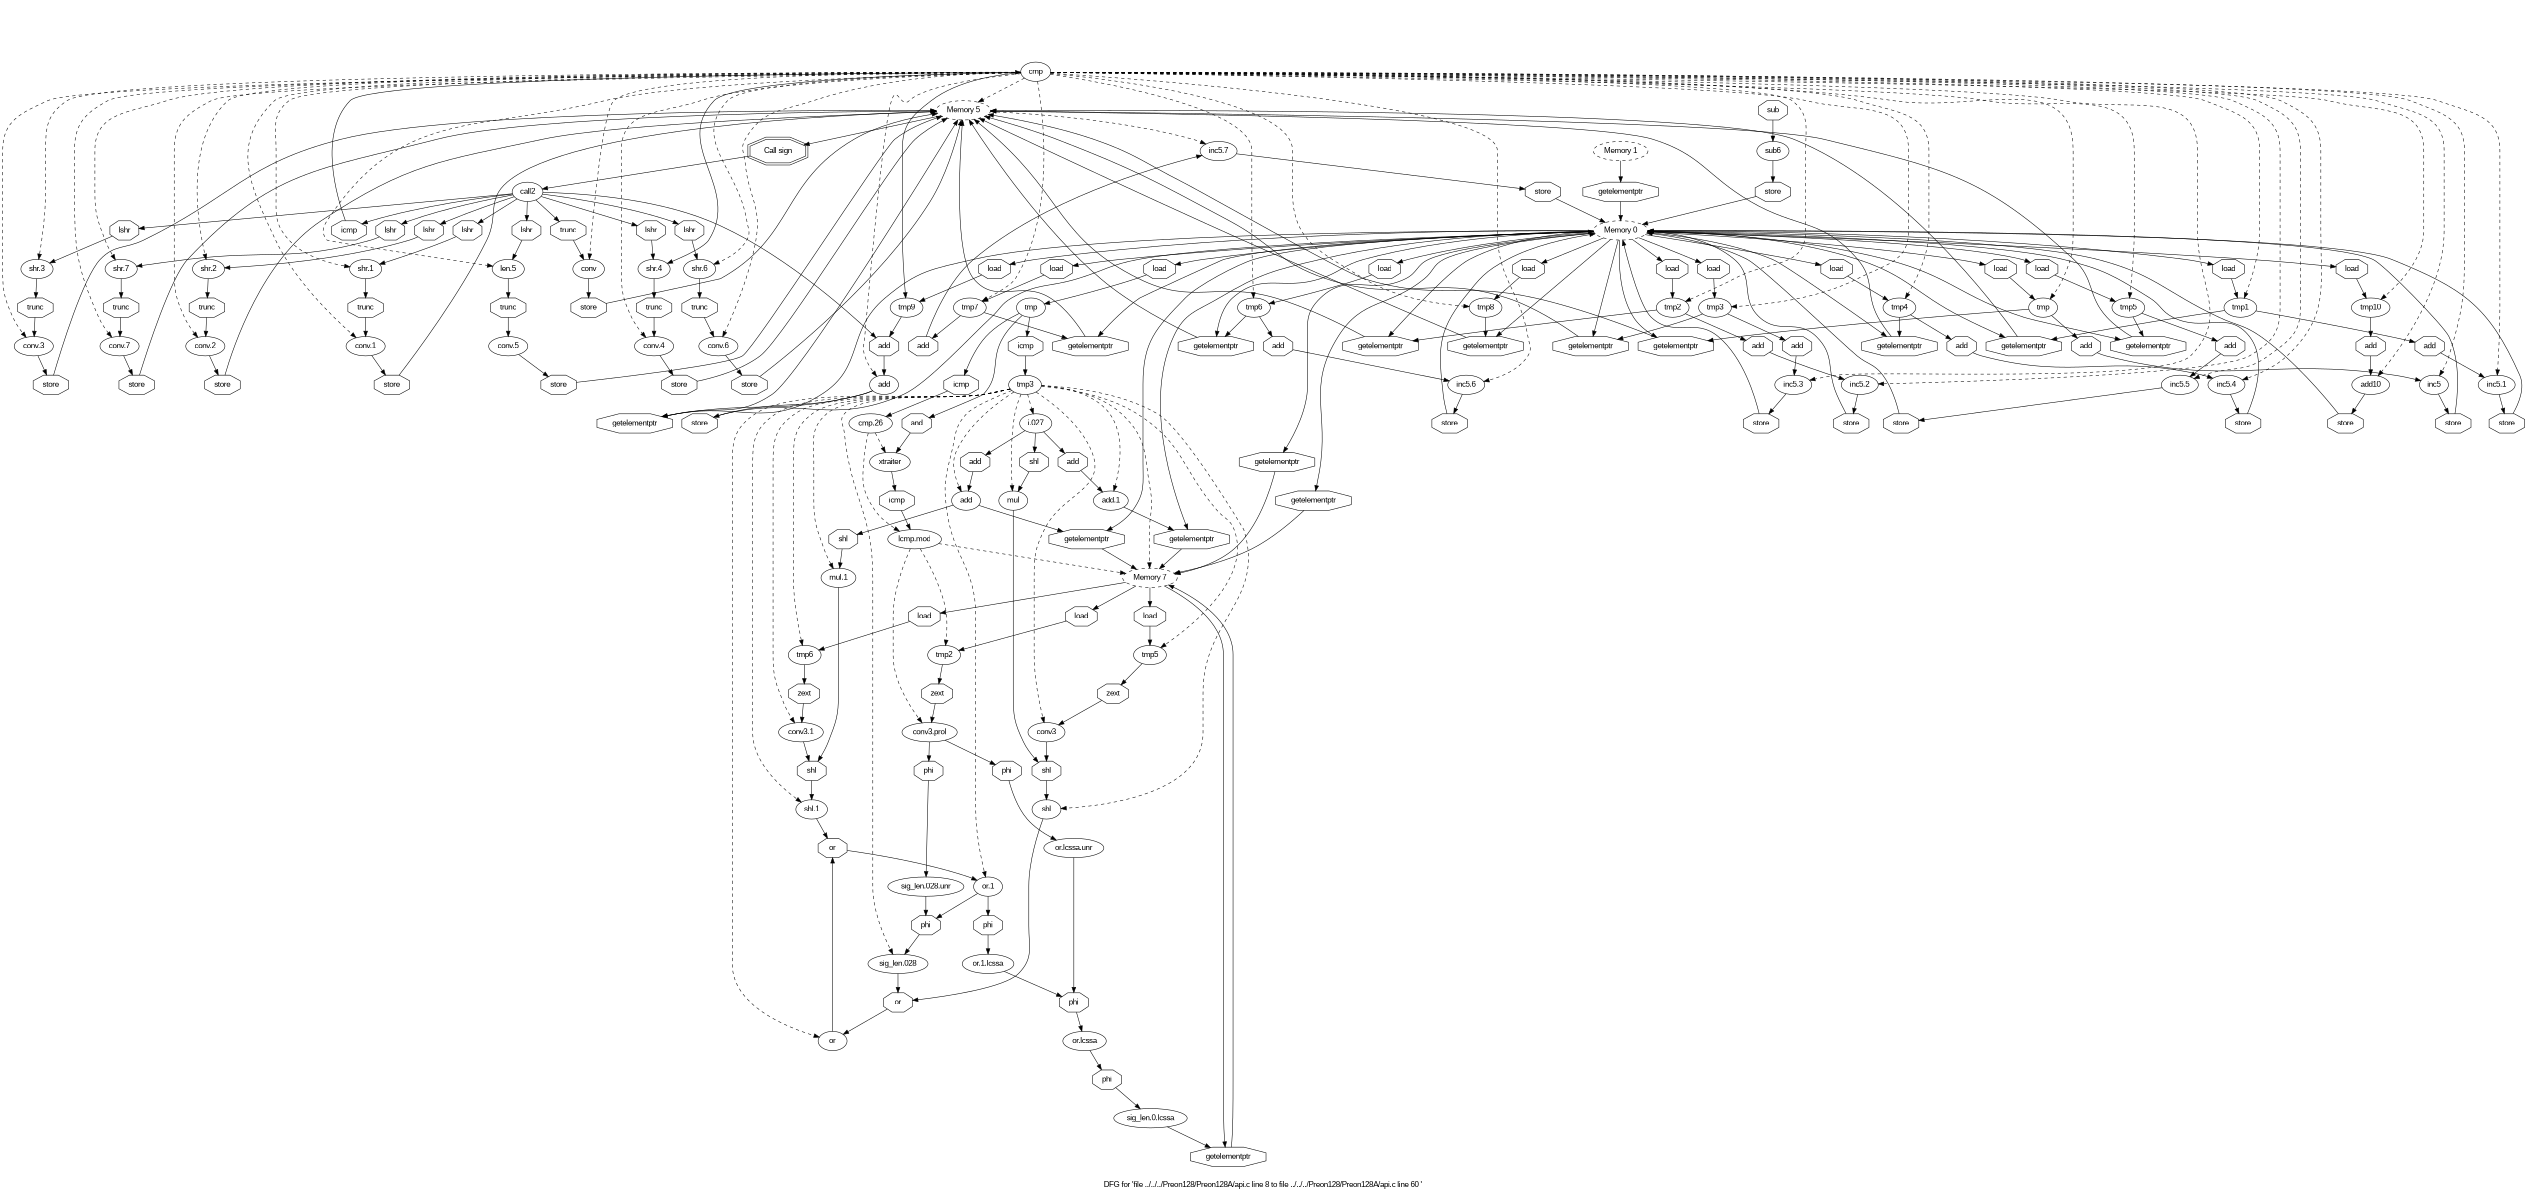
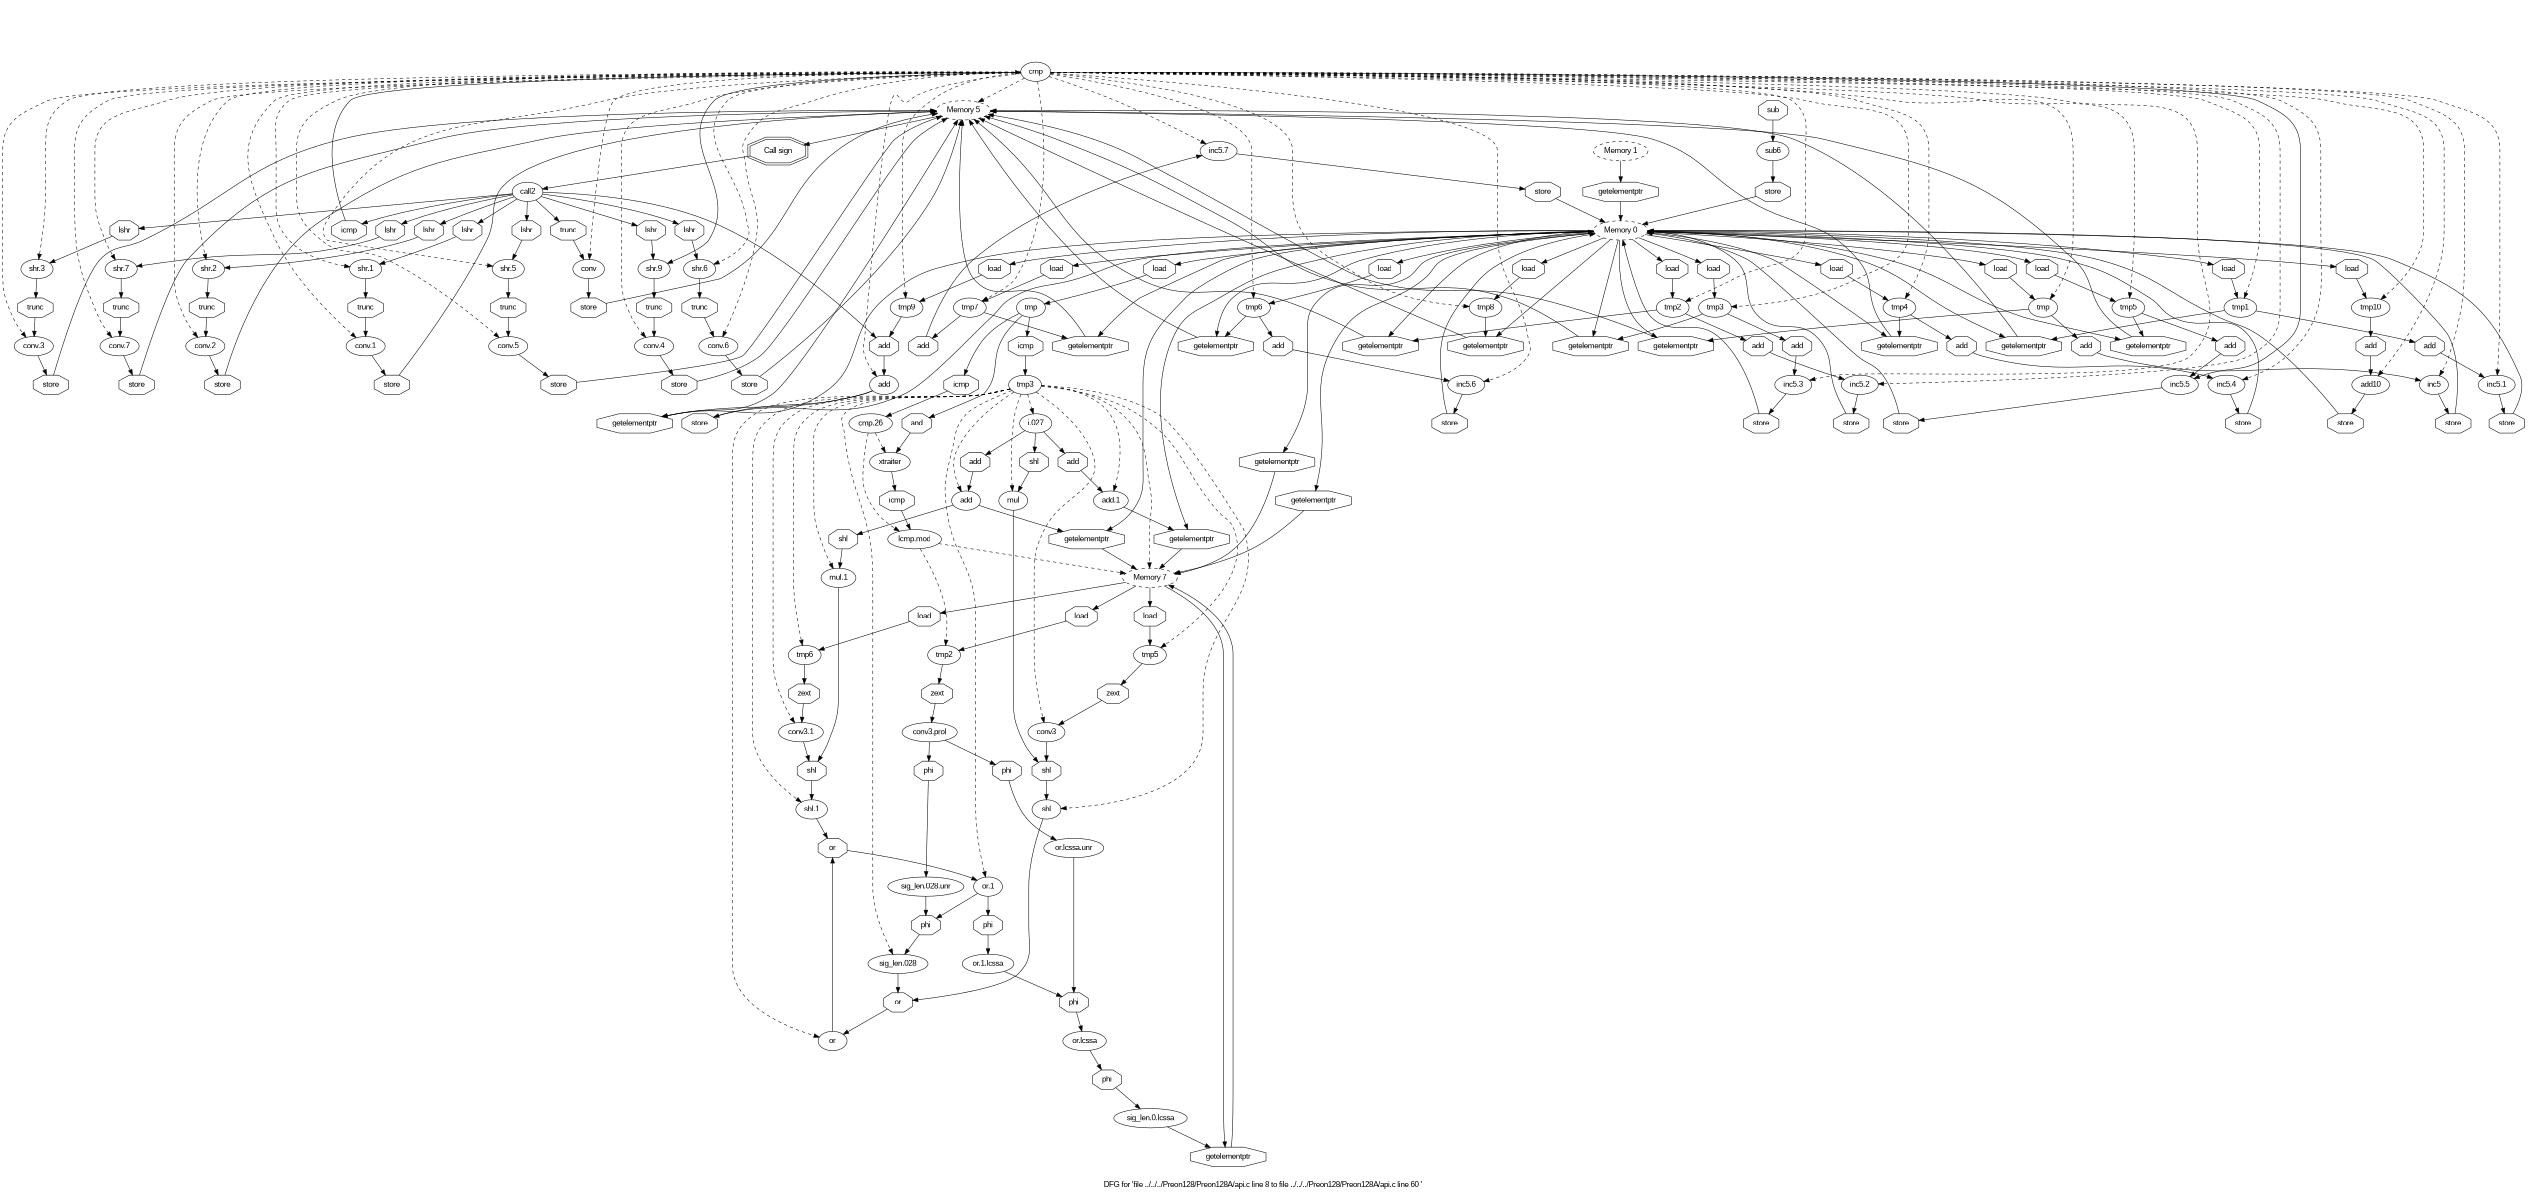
edge "cmp" -> "inc5.5": style dashed -> solid
edge "cmp" -> "conv.5": added
edge "Memory 5" -> "inc5.7": now "cmp" -> "inc5.7"
edge "cmp" -> "tmp9": style solid -> dashed
node "len.5": label "len.5" -> "shr.5"
node "shr.4": label "shr.4" -> "shr.9"
edge "lcmp.mod" -> "conv3.prol": removed
